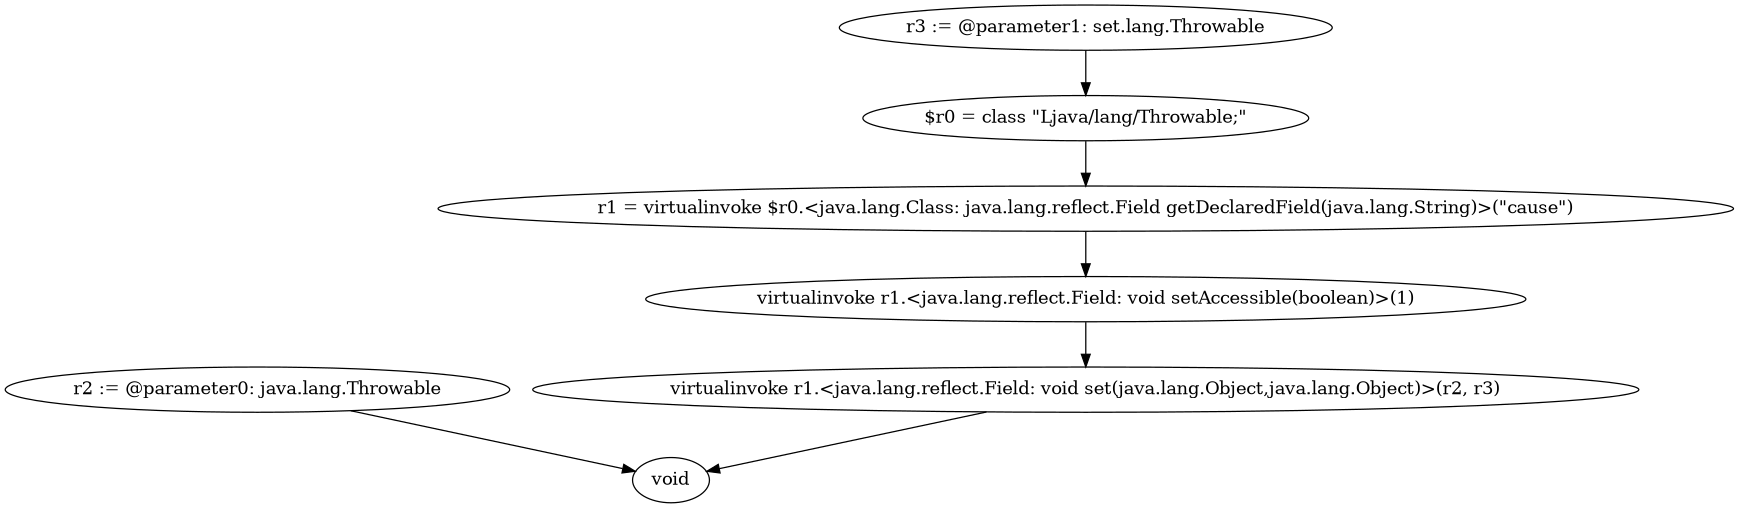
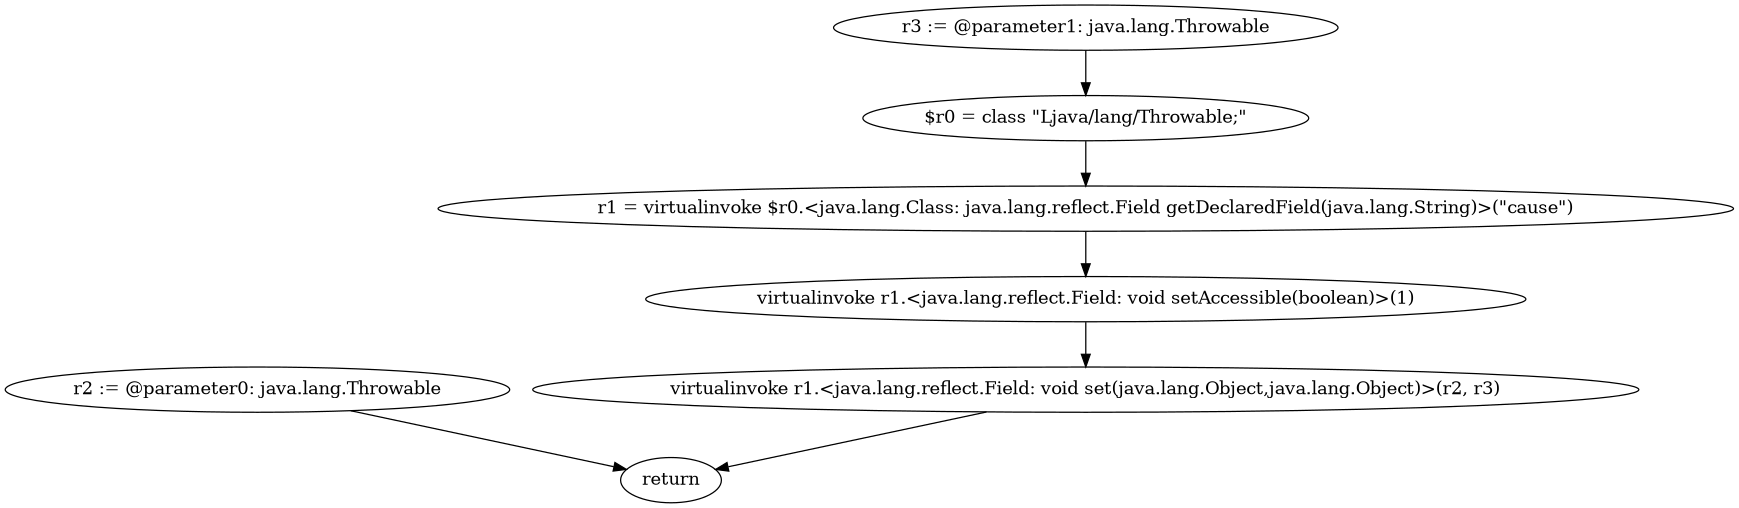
node "r3 := @parameter1: set.lang.Throwable": label "r3 := @parameter1: set.lang.Throwable" -> "r3 := @parameter1: java.lang.Throwable"
node "void": label "void" -> "return"
